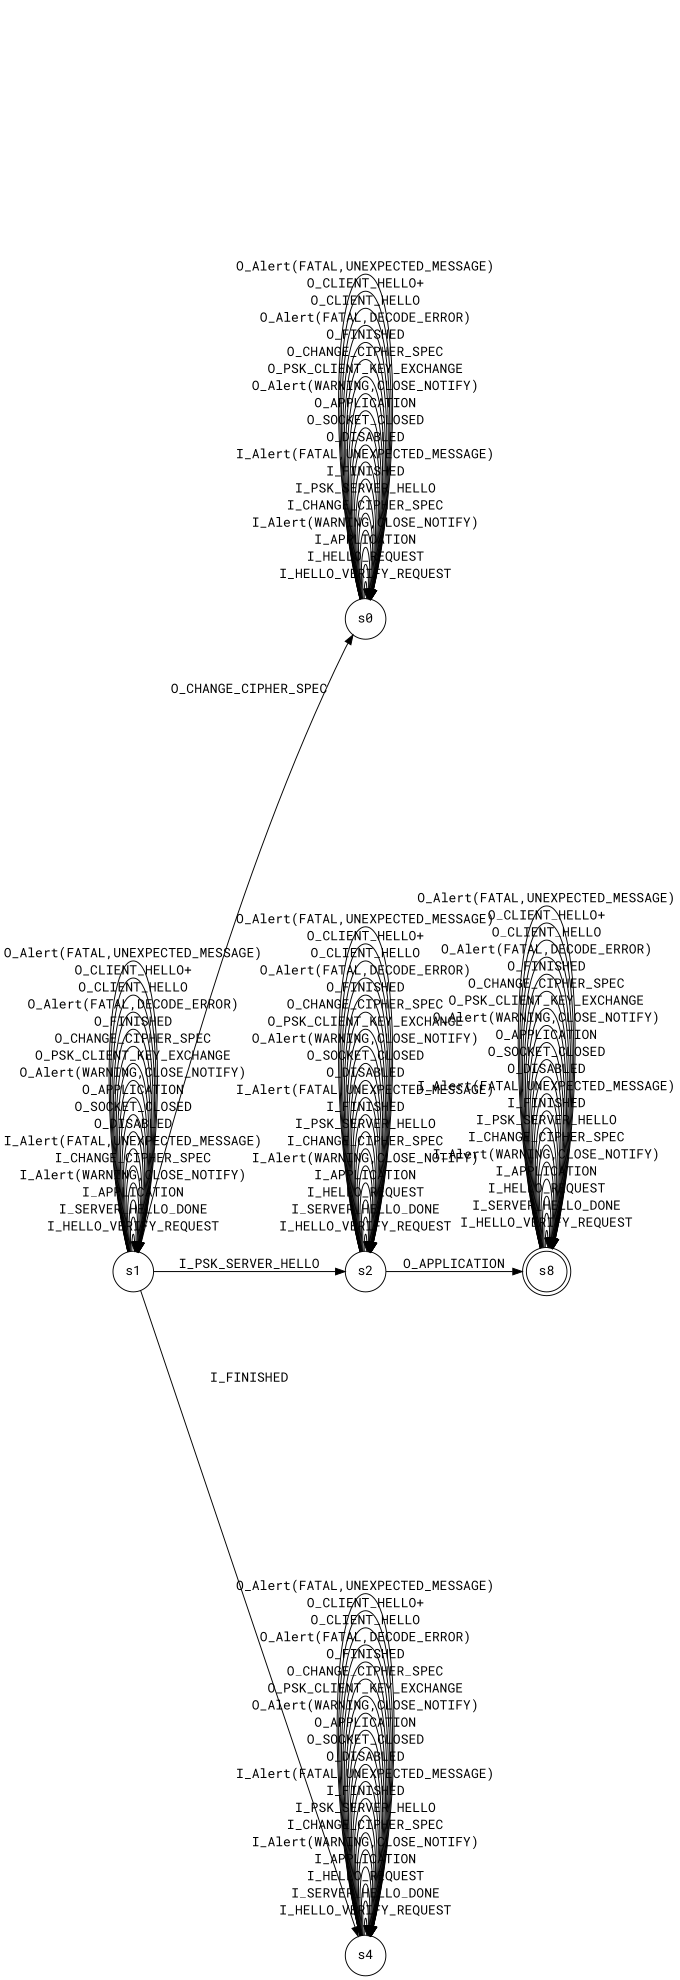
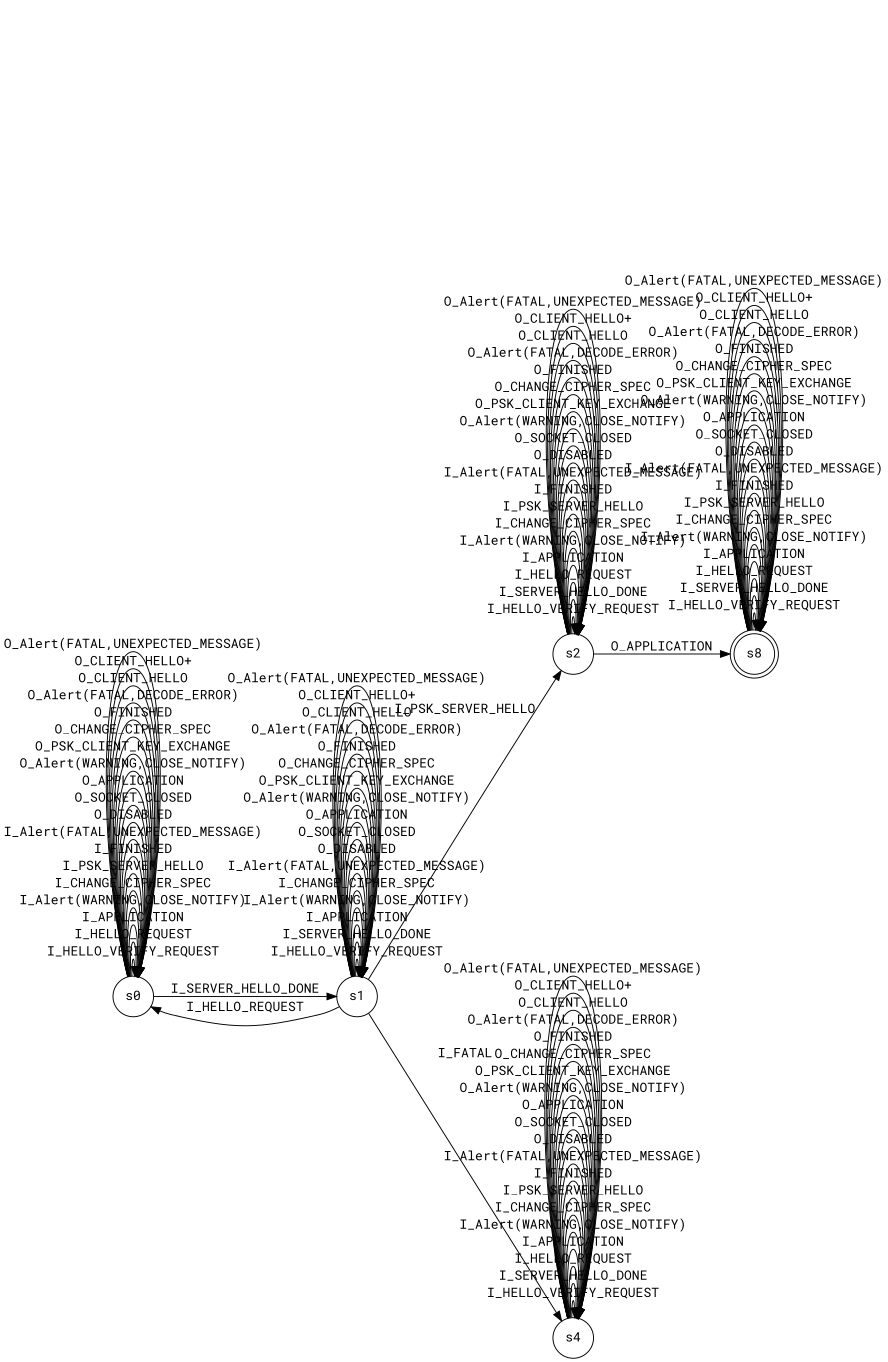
edge "s1" -> "s0": label "O_CHANGE_CIPHER_SPEC" -> "I_HELLO_REQUEST"
edge "s0" -> "s1": added, label "I_SERVER_HELLO_DONE"
edge "s1" -> "s4": label "I_FINISHED" -> "I_FATAL"
